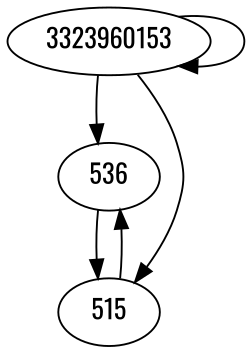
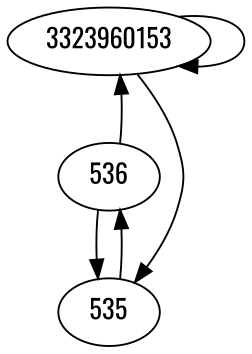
edge "3323960153" -> "536": reversed
node "515": label "515" -> "535"
